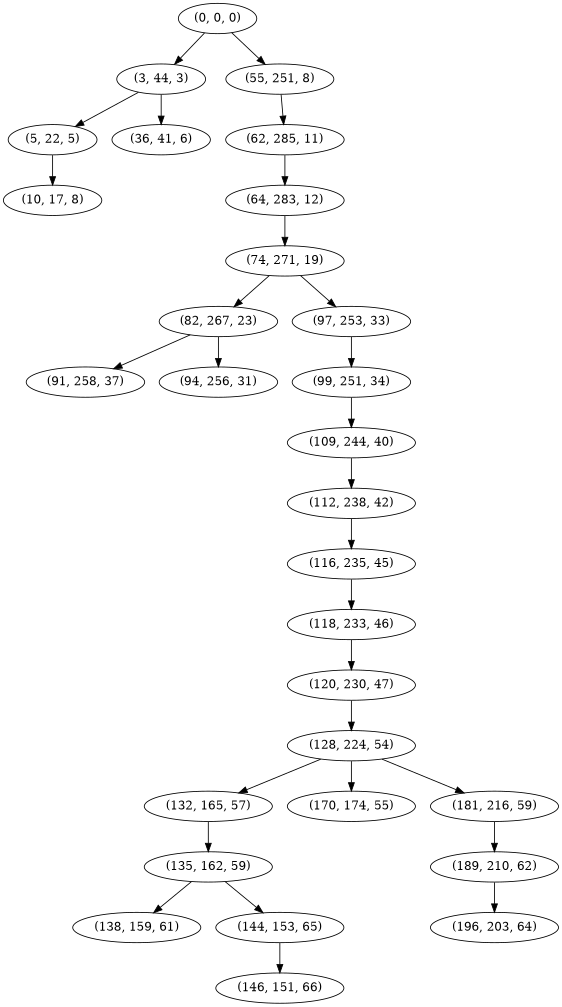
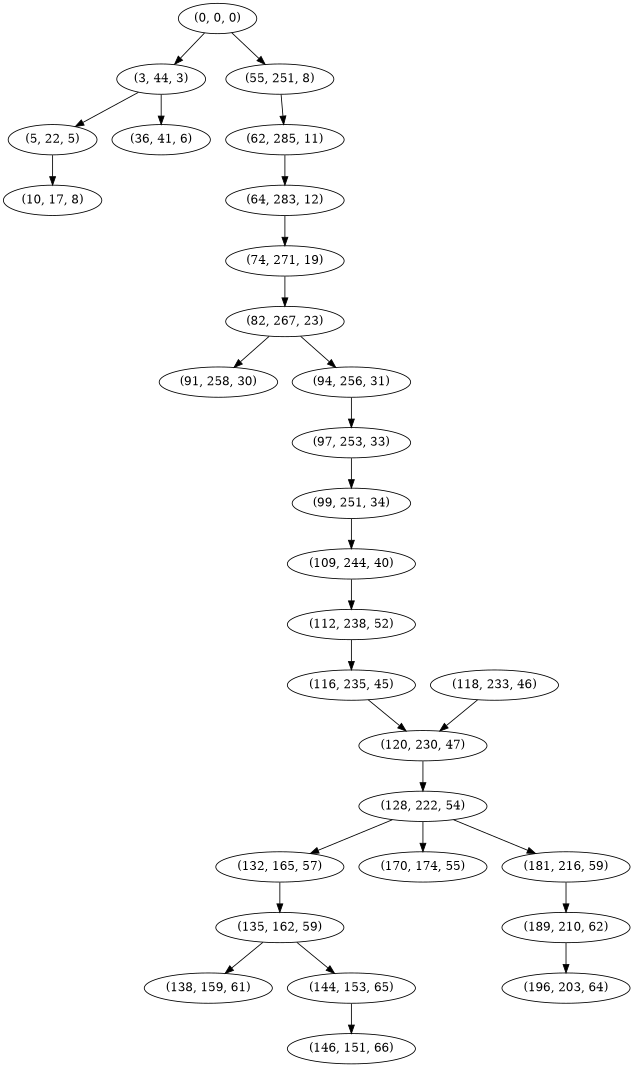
edge "(74, 271, 19)" -> "(97, 253, 33)": now "(94, 256, 31)" -> "(97, 253, 33)"
node "(91, 258, 37)": label "(91, 258, 37)" -> "(91, 258, 30)"
node "(112, 238, 42)": label "(112, 238, 42)" -> "(112, 238, 52)"
edge "(116, 235, 45)" -> "(118, 233, 46)": now "(116, 235, 45)" -> "(120, 230, 47)"
node "(128, 224, 54)": label "(128, 224, 54)" -> "(128, 222, 54)"
